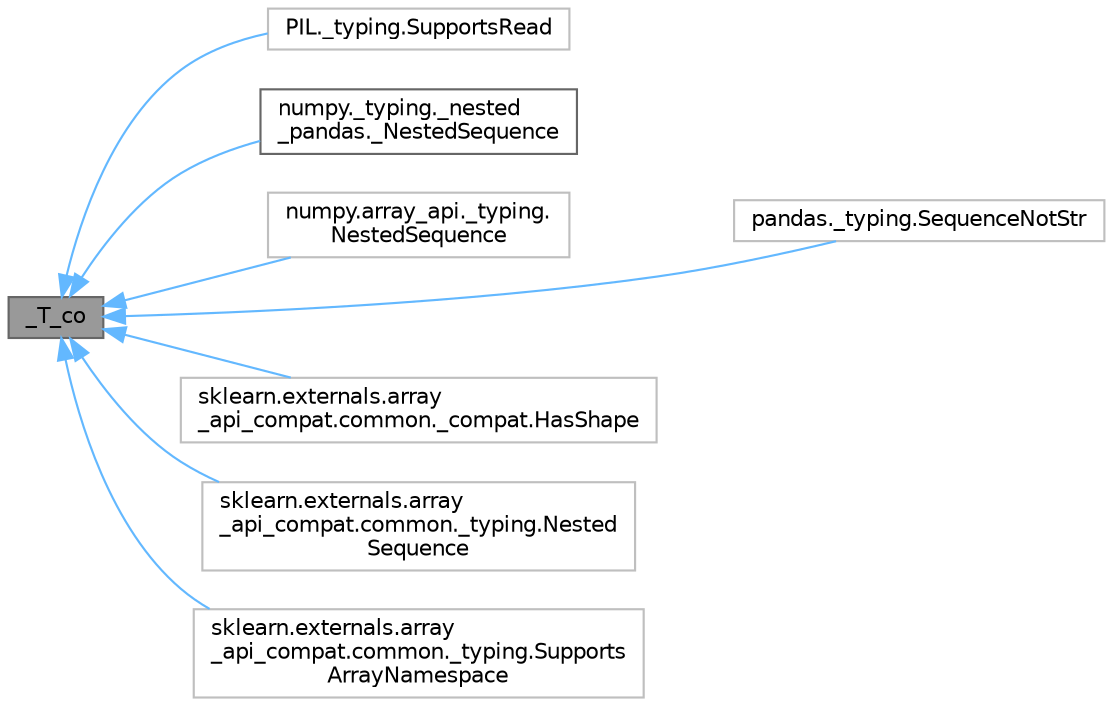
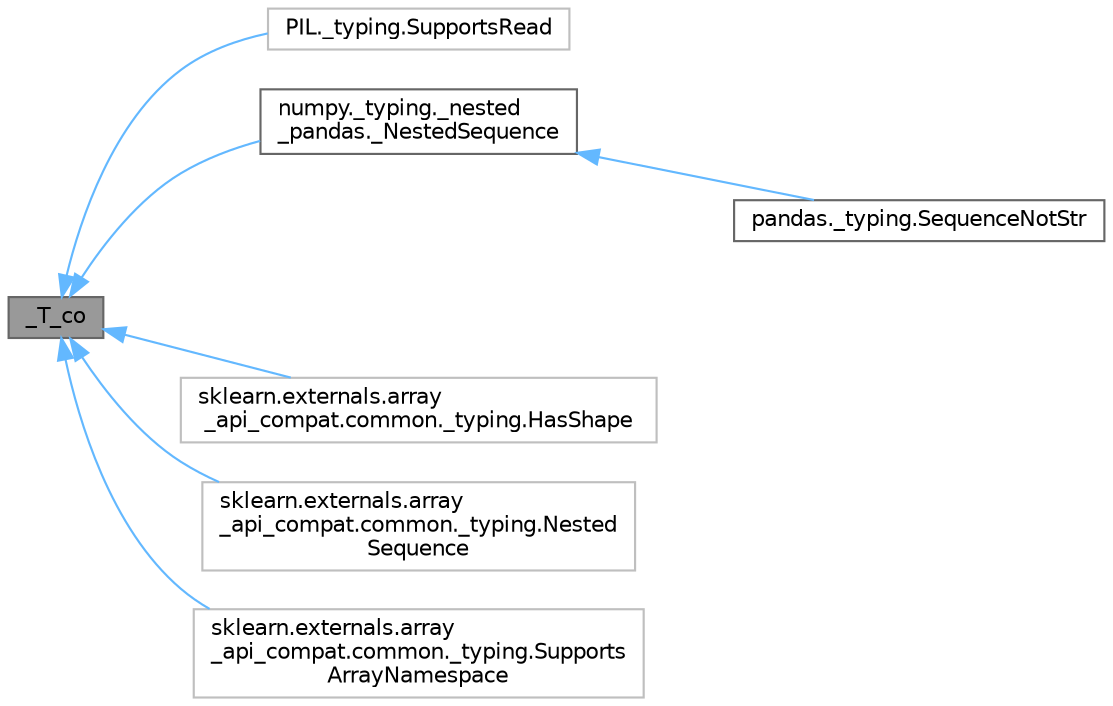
node "pandas._typing.SequenceNotStr": color grey75 -> gray40
node "numpy.array_api._typing. NestedSequence": removed
edge "pandas._typing.SequenceNotStr" -> "_T_co": now "pandas._typing.SequenceNotStr" -> "numpy._typing._nested _pandas._NestedSequence"
node "sklearn.externals.array _api_compat.common._compat.HasShape": label "sklearn.externals.array _api_compat.common._compat.HasShape" -> "sklearn.externals.array _api_compat.common._typing.HasShape"
